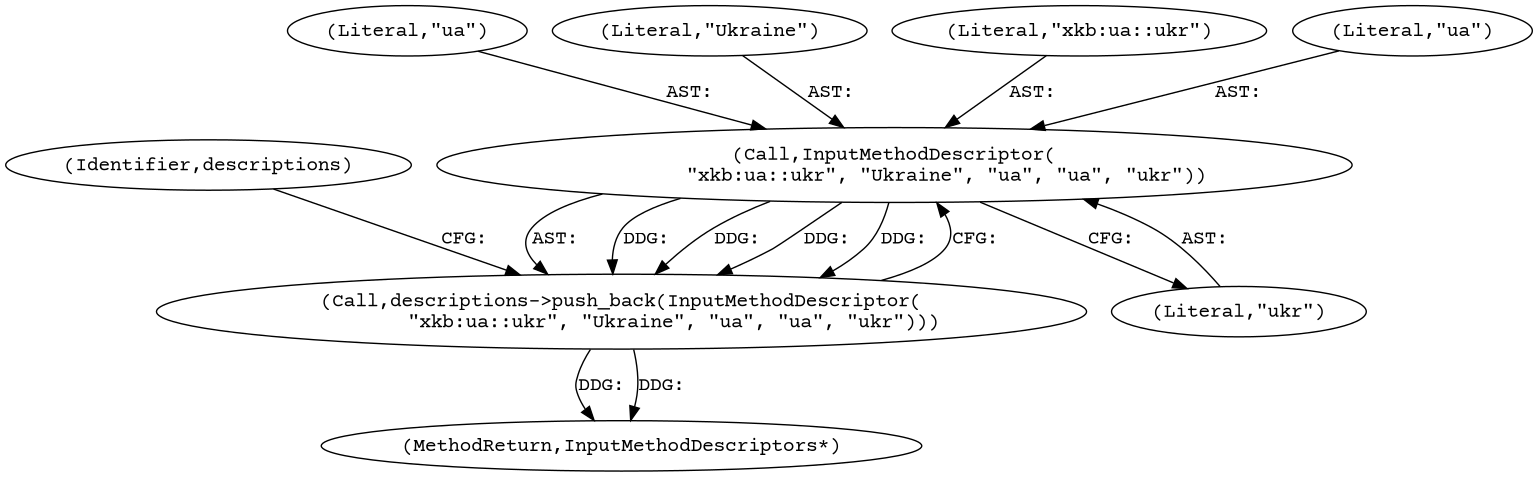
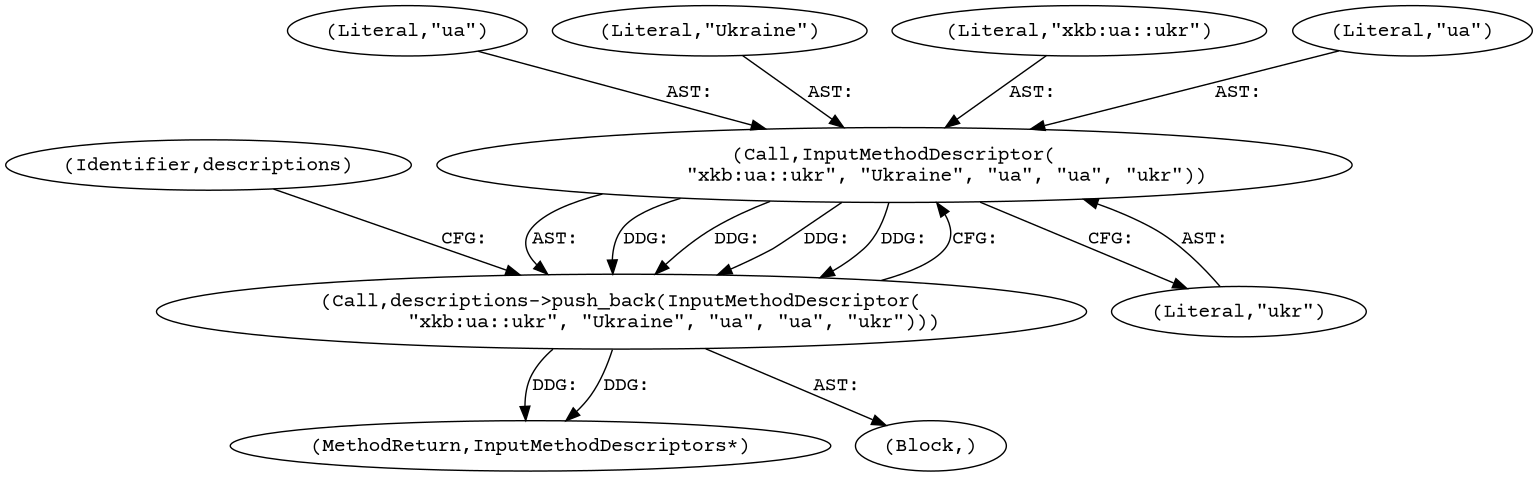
node "(Block,)": added
